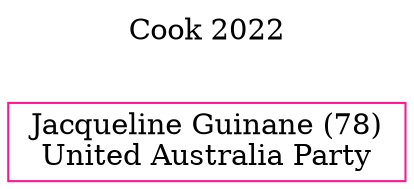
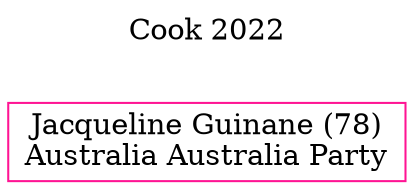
node "Jacqueline Guinane (78) United Australia Party": label "Jacqueline Guinane (78) United Australia Party" -> "Jacqueline Guinane (78) Australia Australia Party"
